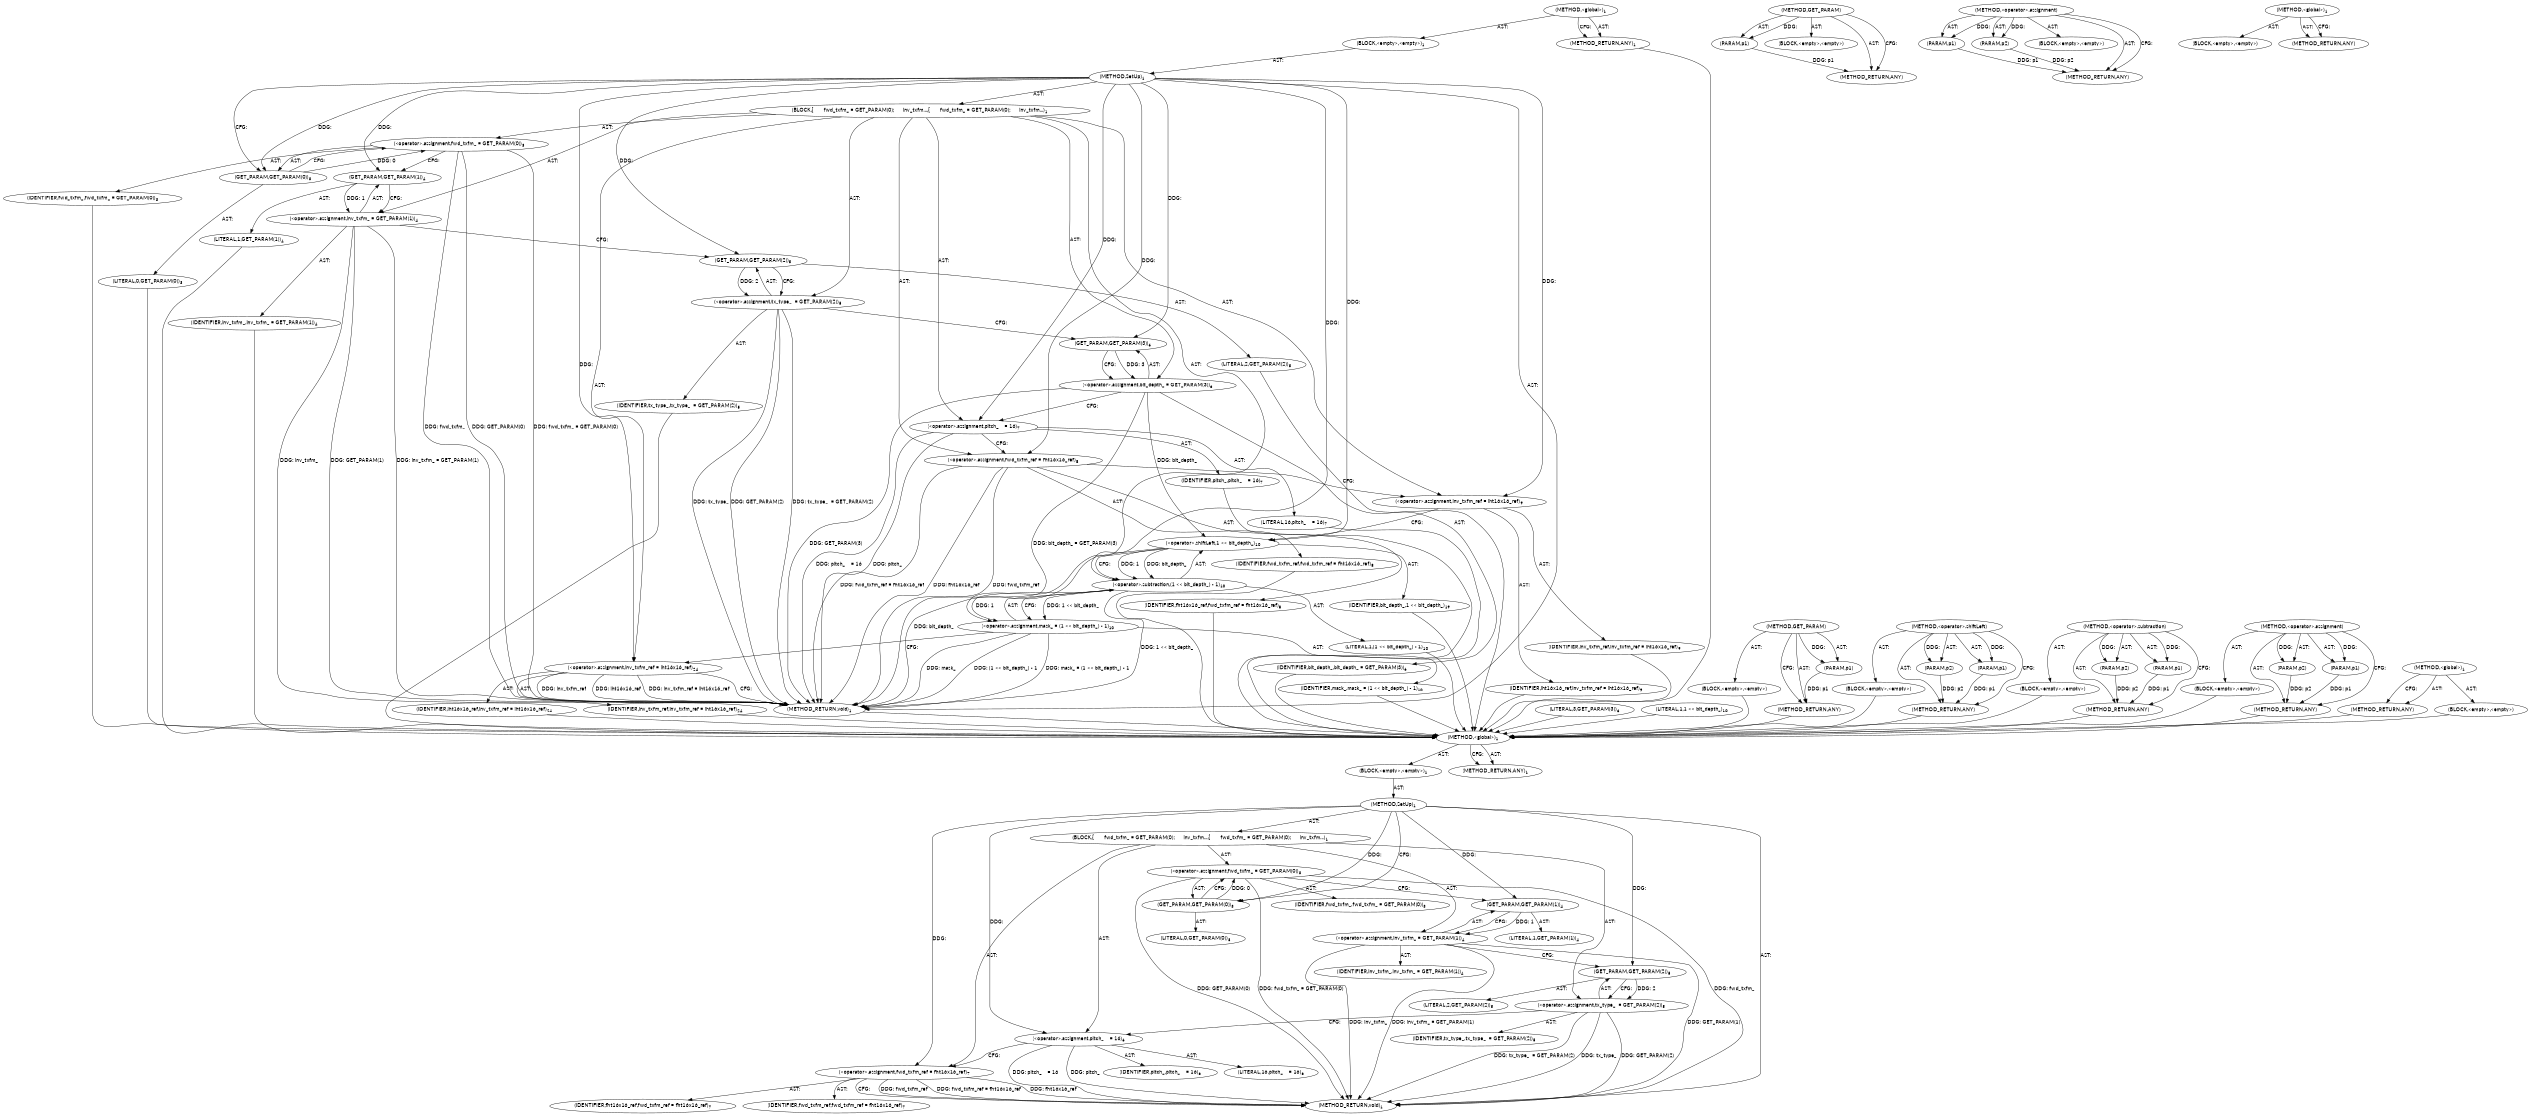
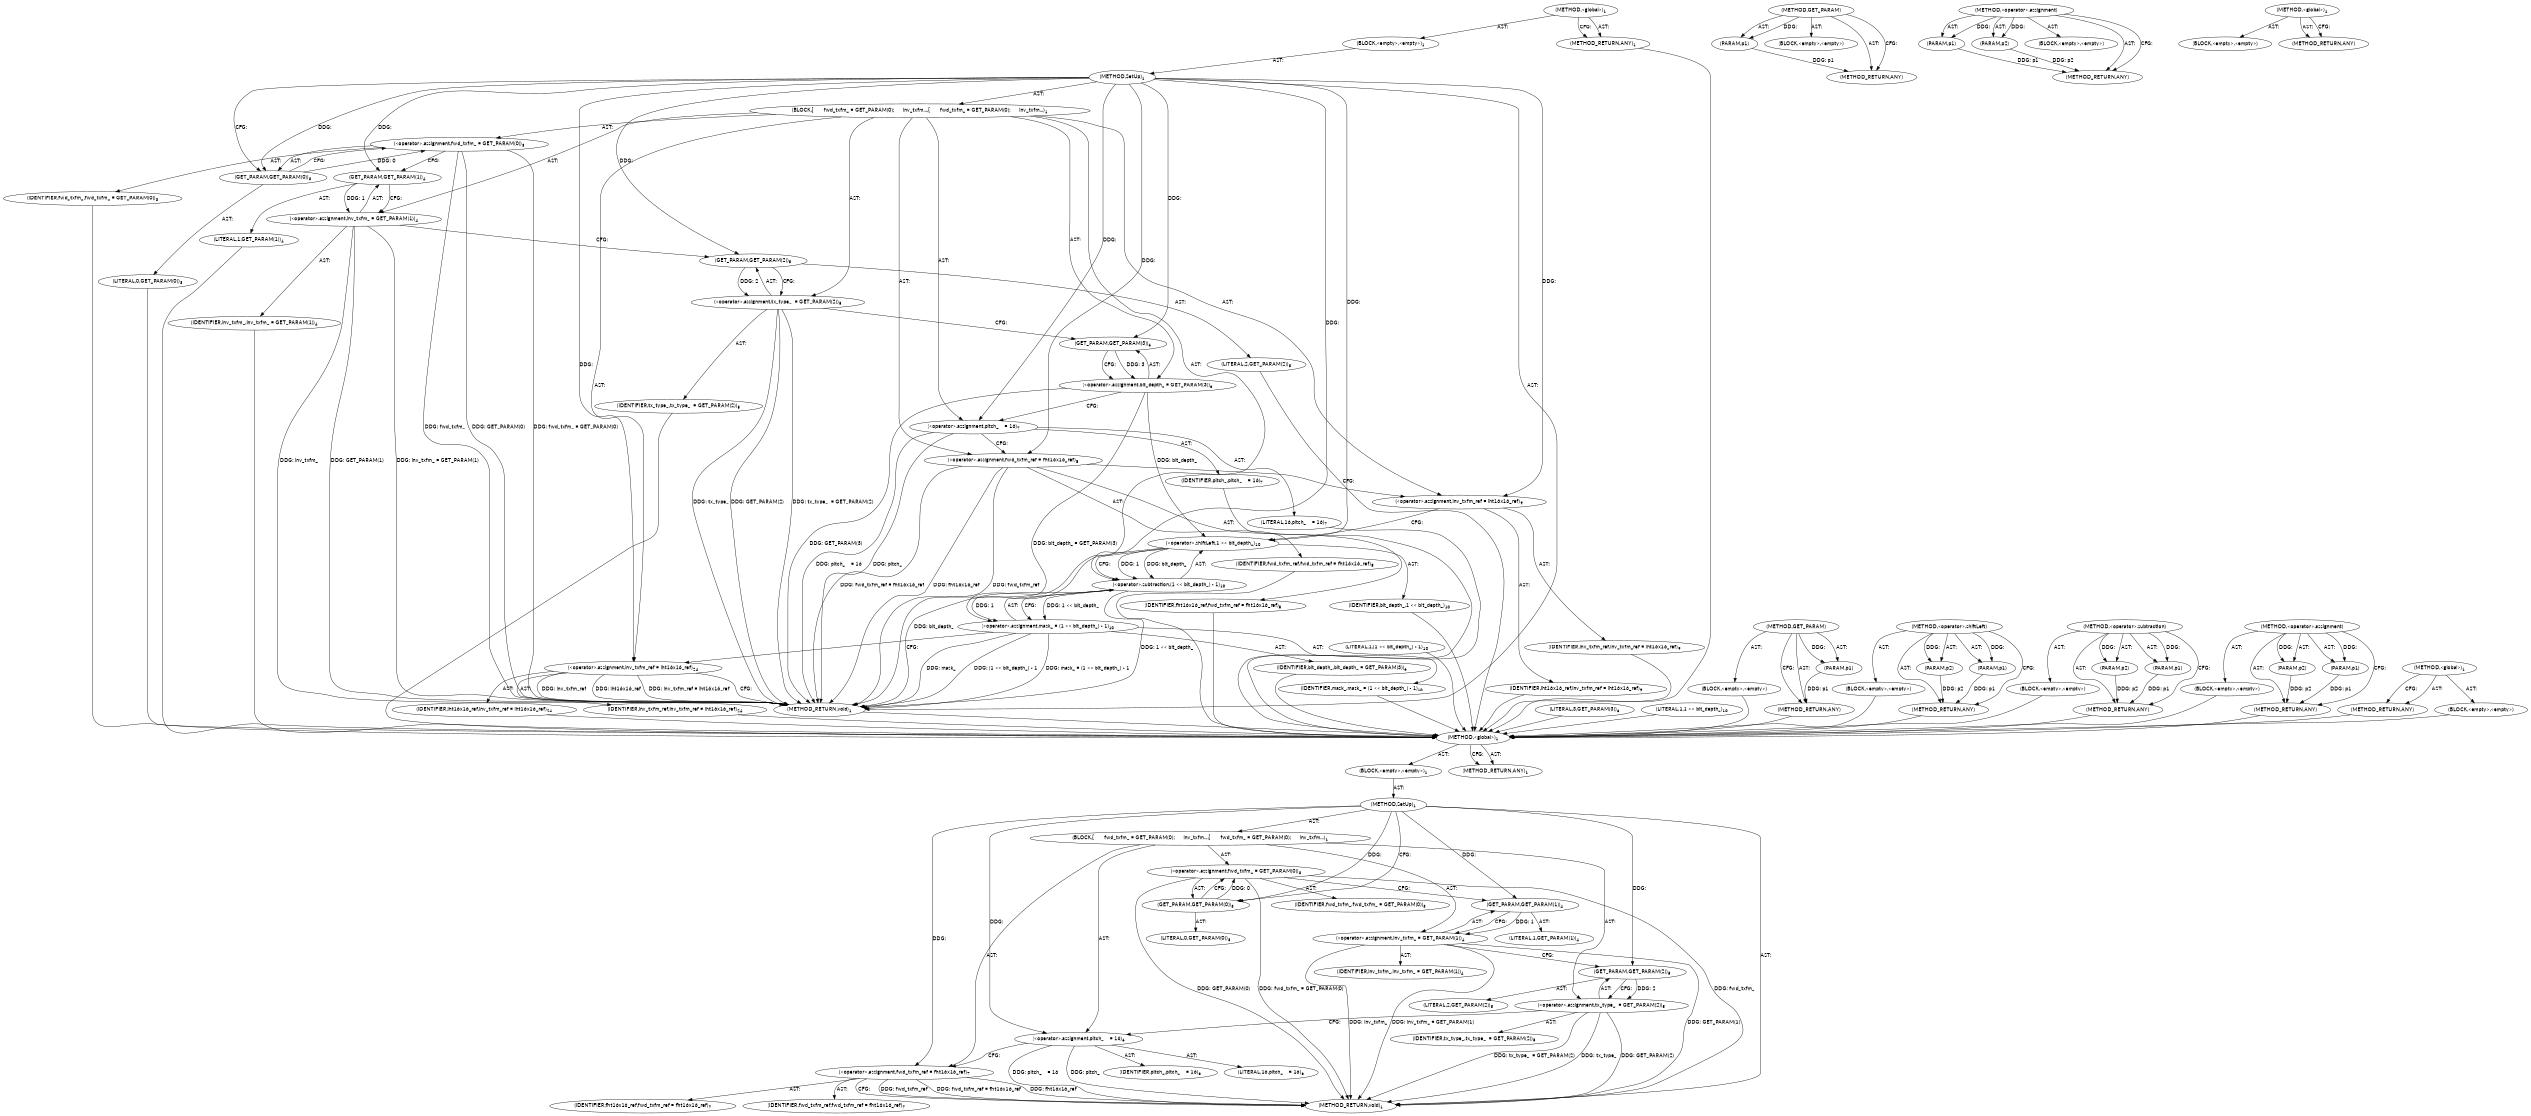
edge "(<operator>.assignment,bit_depth_ = GET_PARAM(3))" -> "(IDENTIFIER,bit_depth_,bit_depth_ = GET_PARAM(3))": now "(<operator>.assignment,mask_ = (1 << bit_depth_) - 1)" -> "(IDENTIFIER,bit_depth_,bit_depth_ = GET_PARAM(3))"
edge "(<operator>.subtraction,(1 << bit_depth_) - 1)" -> "(LITERAL,1,(1 << bit_depth_) - 1)": removed, label "AST:"
node "(IDENTIFIER,bit_depth_,1 << bit_depth_)": text "19" -> "10"
